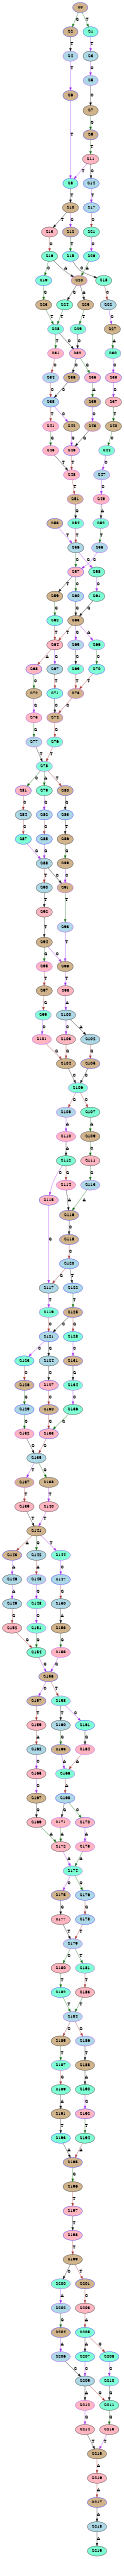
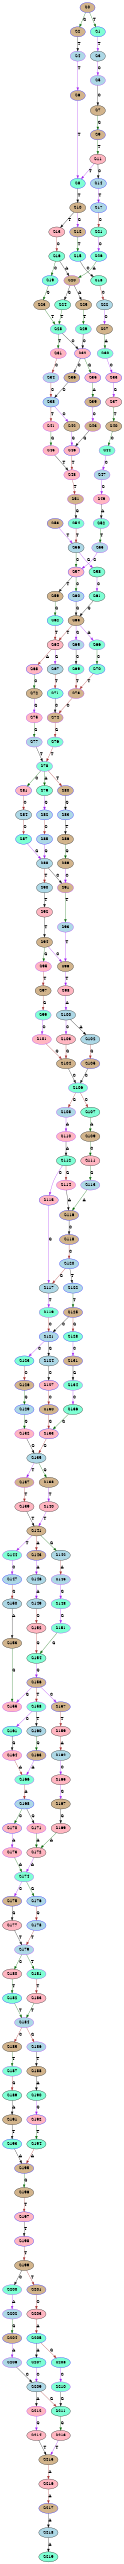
edge "S155" -> "S156": reversed
